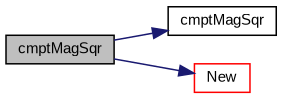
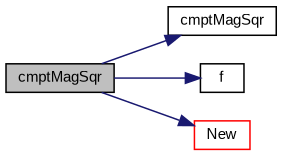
node "f": added
